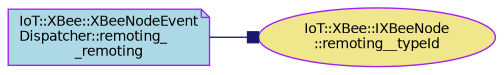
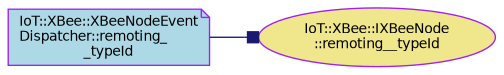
node "IoT::XBee::XBeeNodeEvent Dispatcher::remoting_ _remoting": label "IoT::XBee::XBeeNodeEvent Dispatcher::remoting_ _remoting" -> "IoT::XBee::XBeeNodeEvent Dispatcher::remoting_ _typeId"
